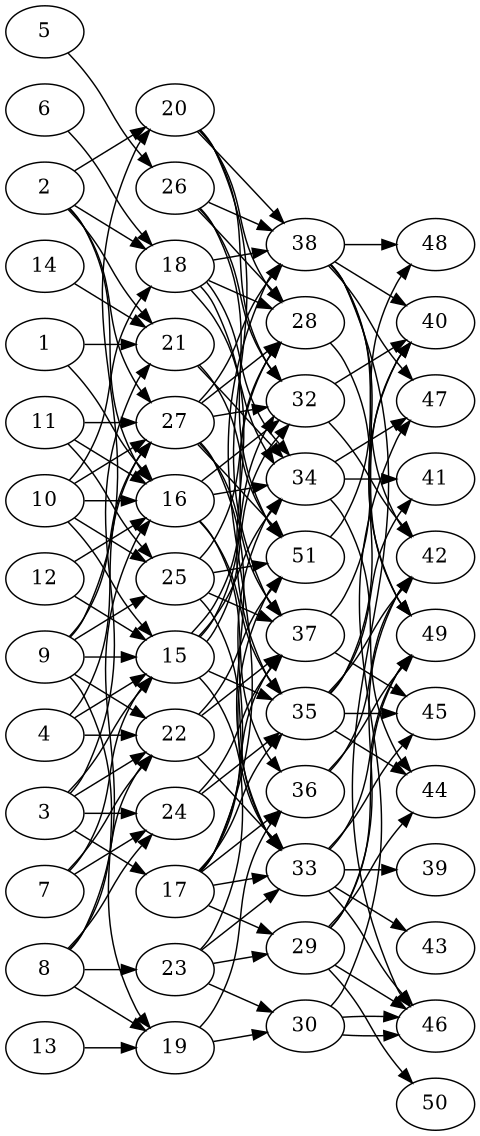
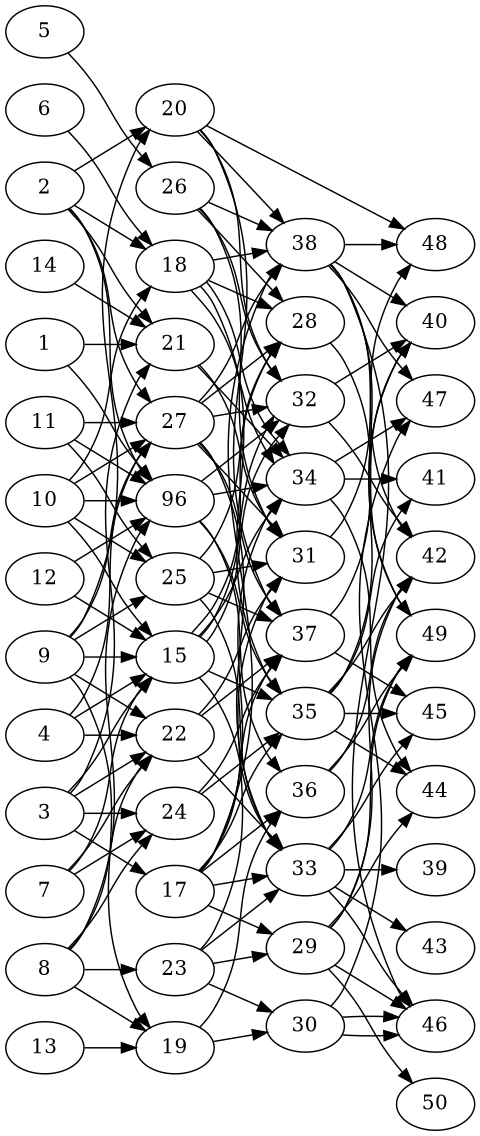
edge "20" -> "28": now "20" -> "48"
node "16": label "16" -> "96"
node "51": label "51" -> "31"
